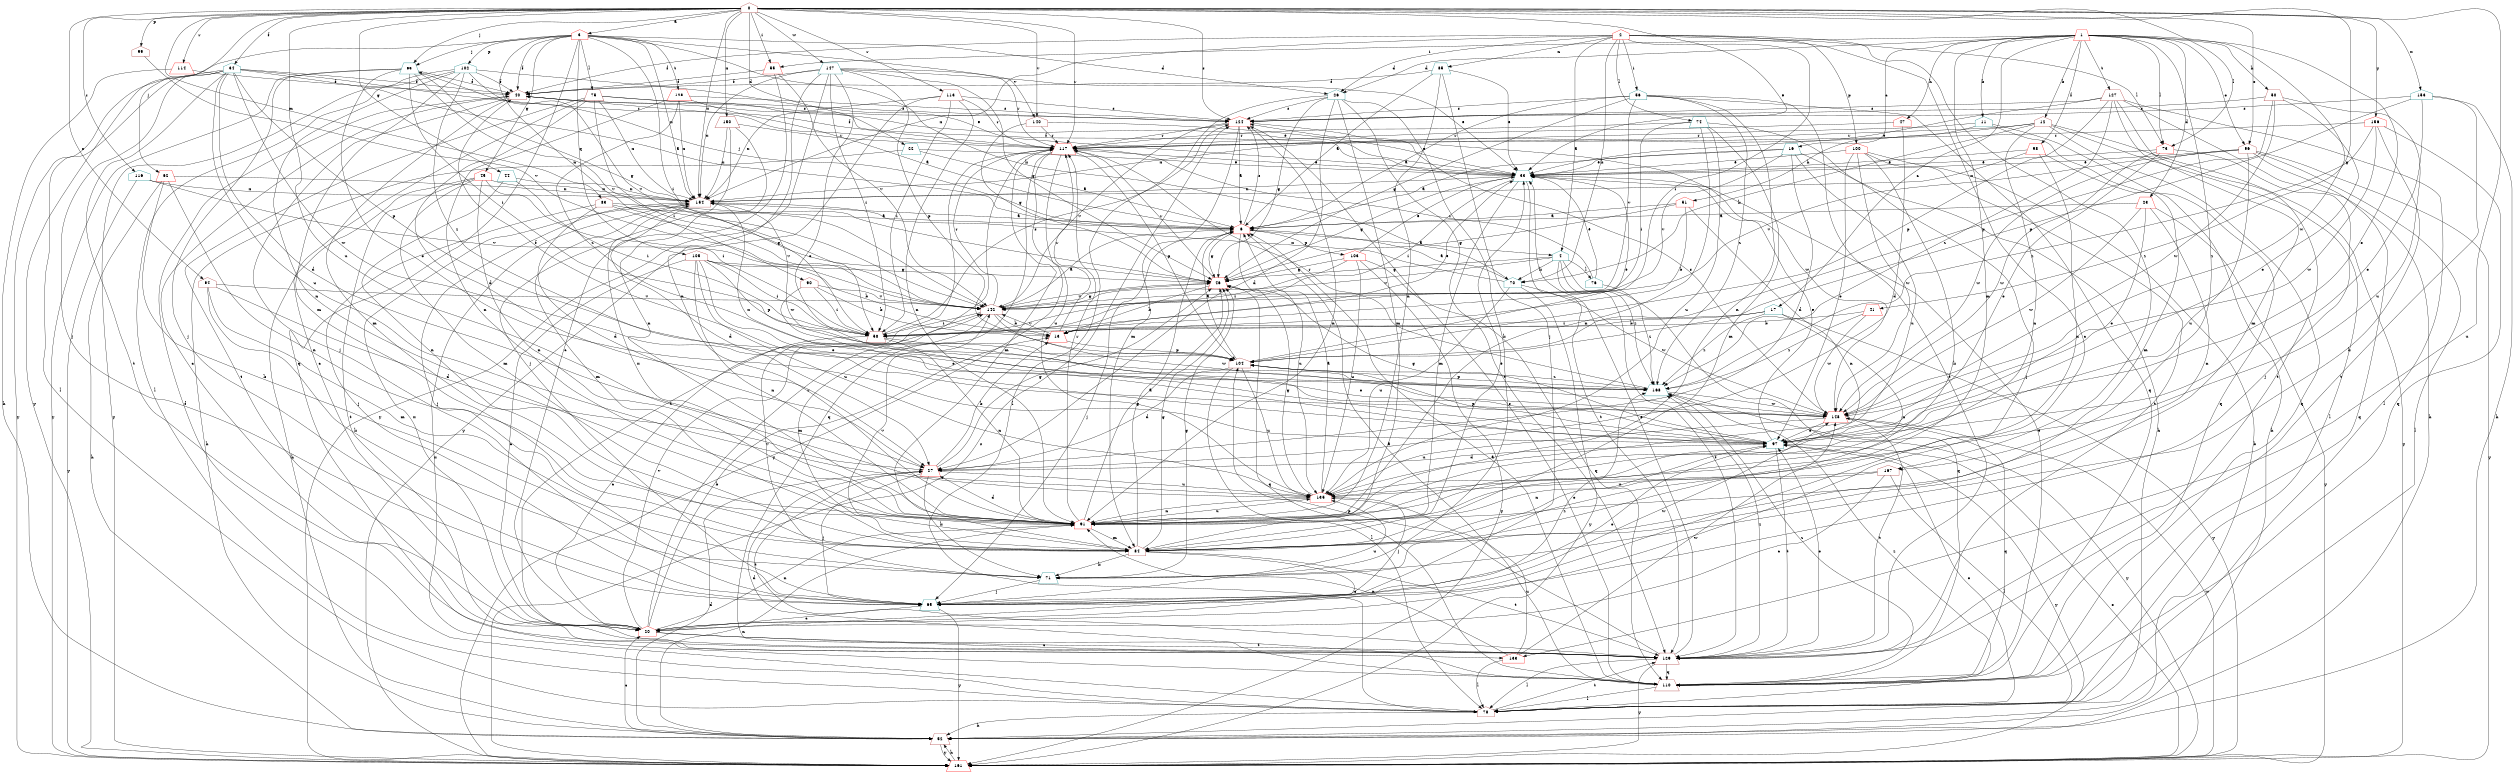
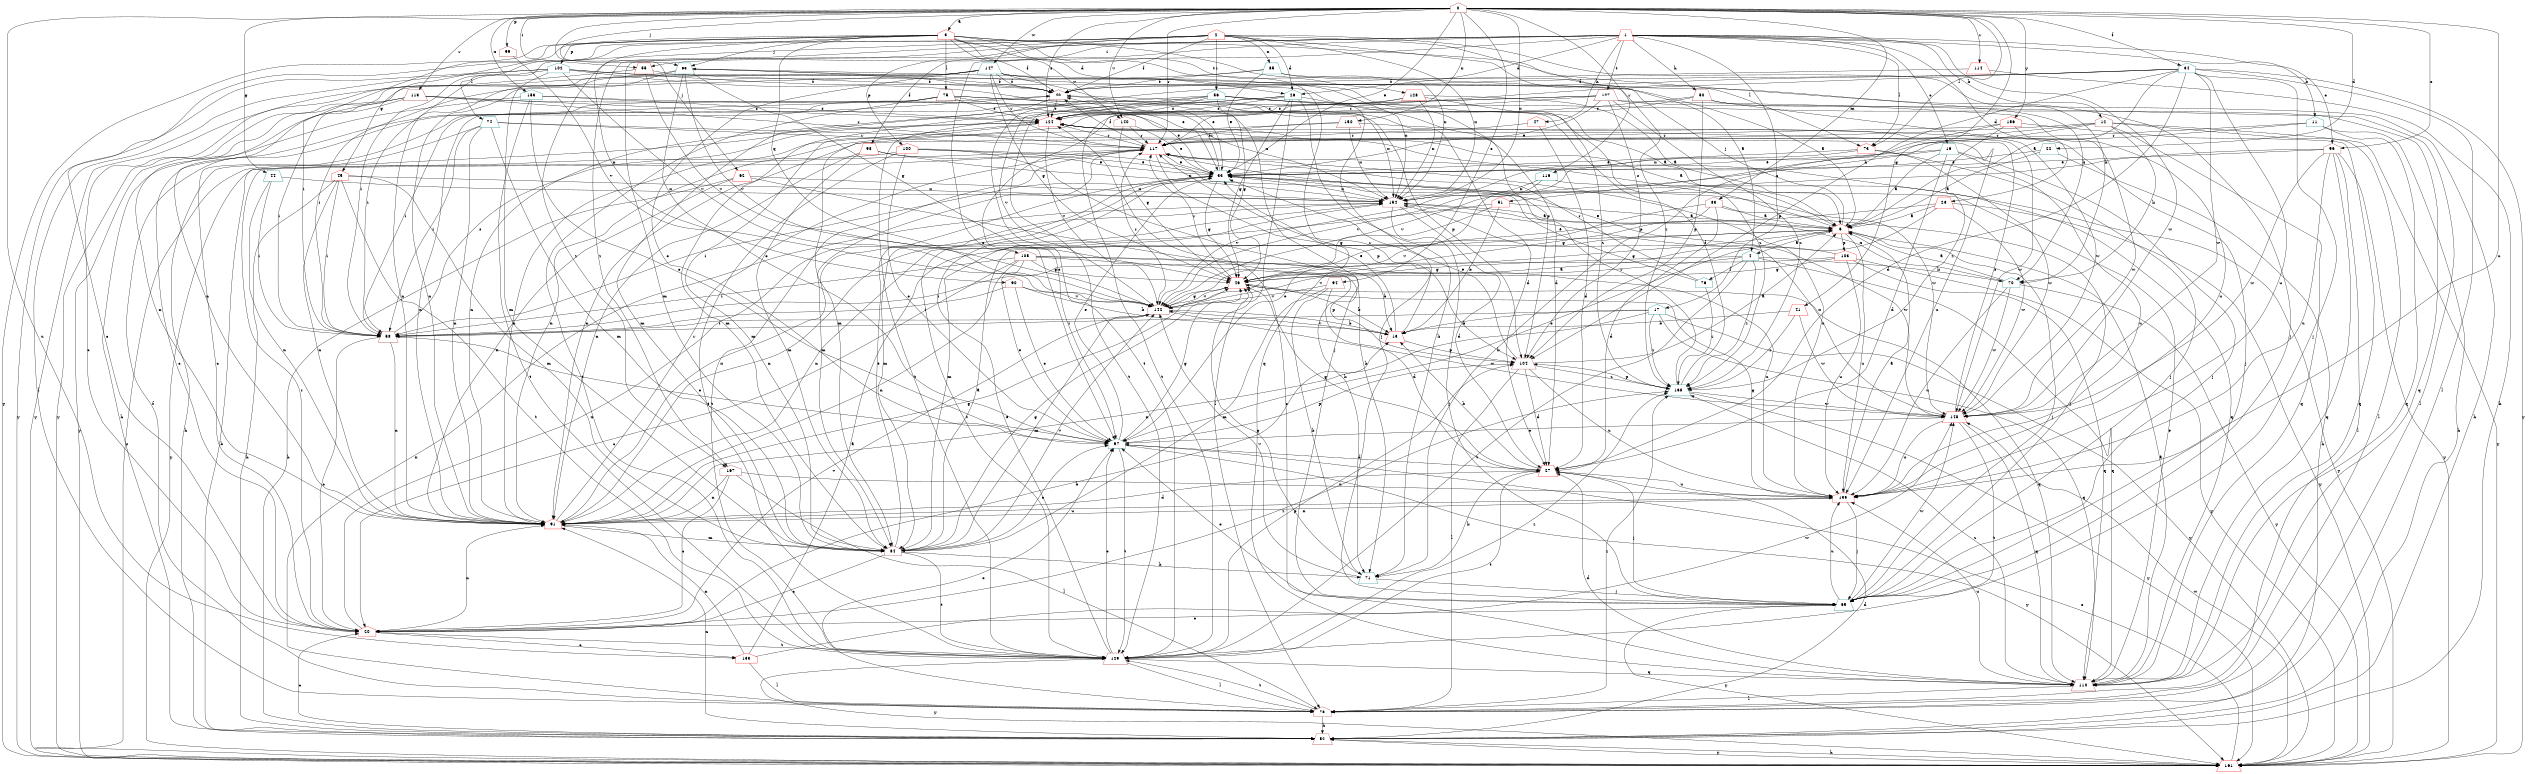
node "94": shape house -> trapezium
node "104": shape house -> trapezium
edge "17" -> "110": added, label "q"
